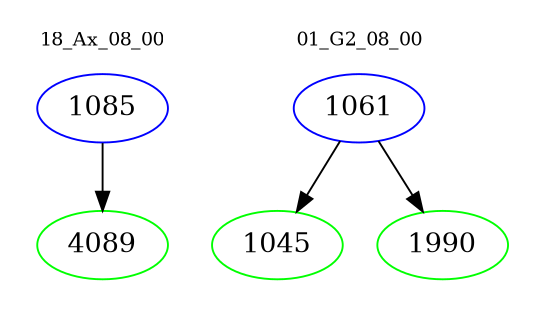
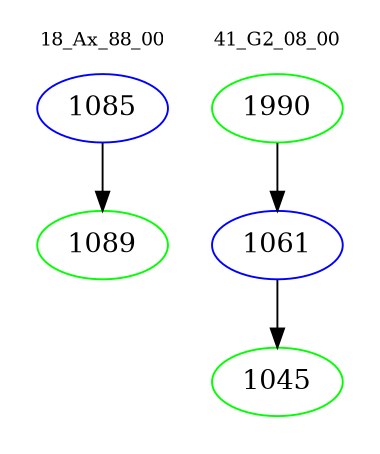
cluster "18_Ax_08_00": label "18_Ax_08_00" -> "18_Ax_88_00"
cluster "01_G2_08_00": label "01_G2_08_00" -> "41_G2_08_00"
edge "1061" -> "1990": reversed
node "4089": label "4089" -> "1089"
